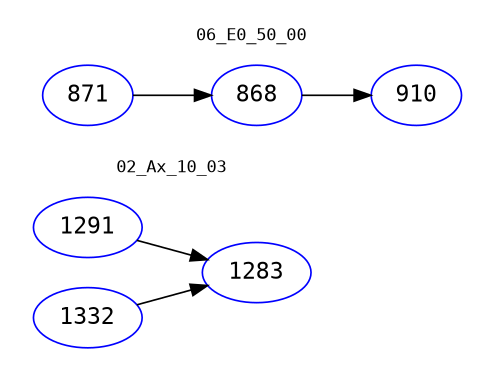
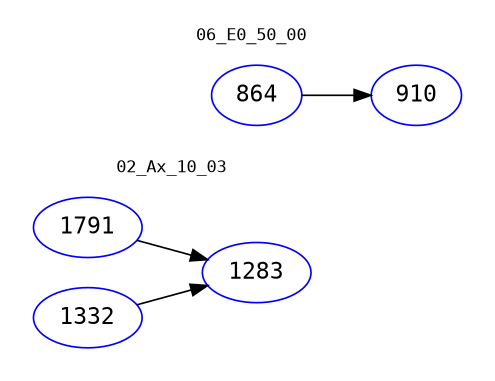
node "871": removed
node "868": label "868" -> "864"
node "1291": label "1291" -> "1791"
